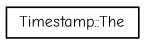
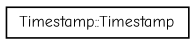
node "Timestamp::The": label "Timestamp::The" -> "Timestamp::Timestamp"
